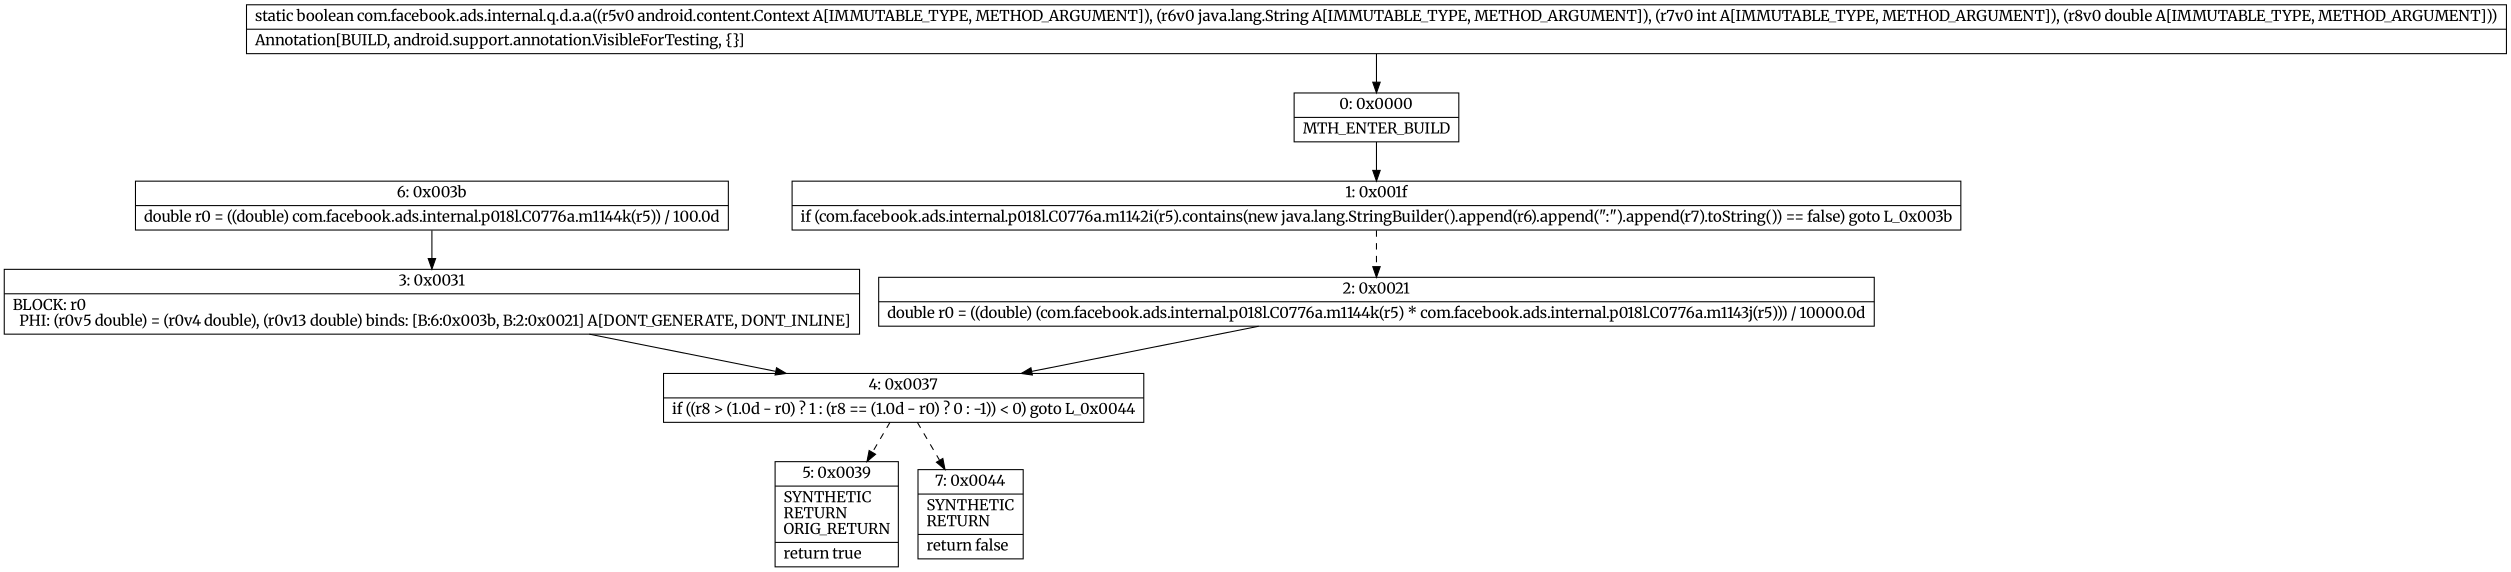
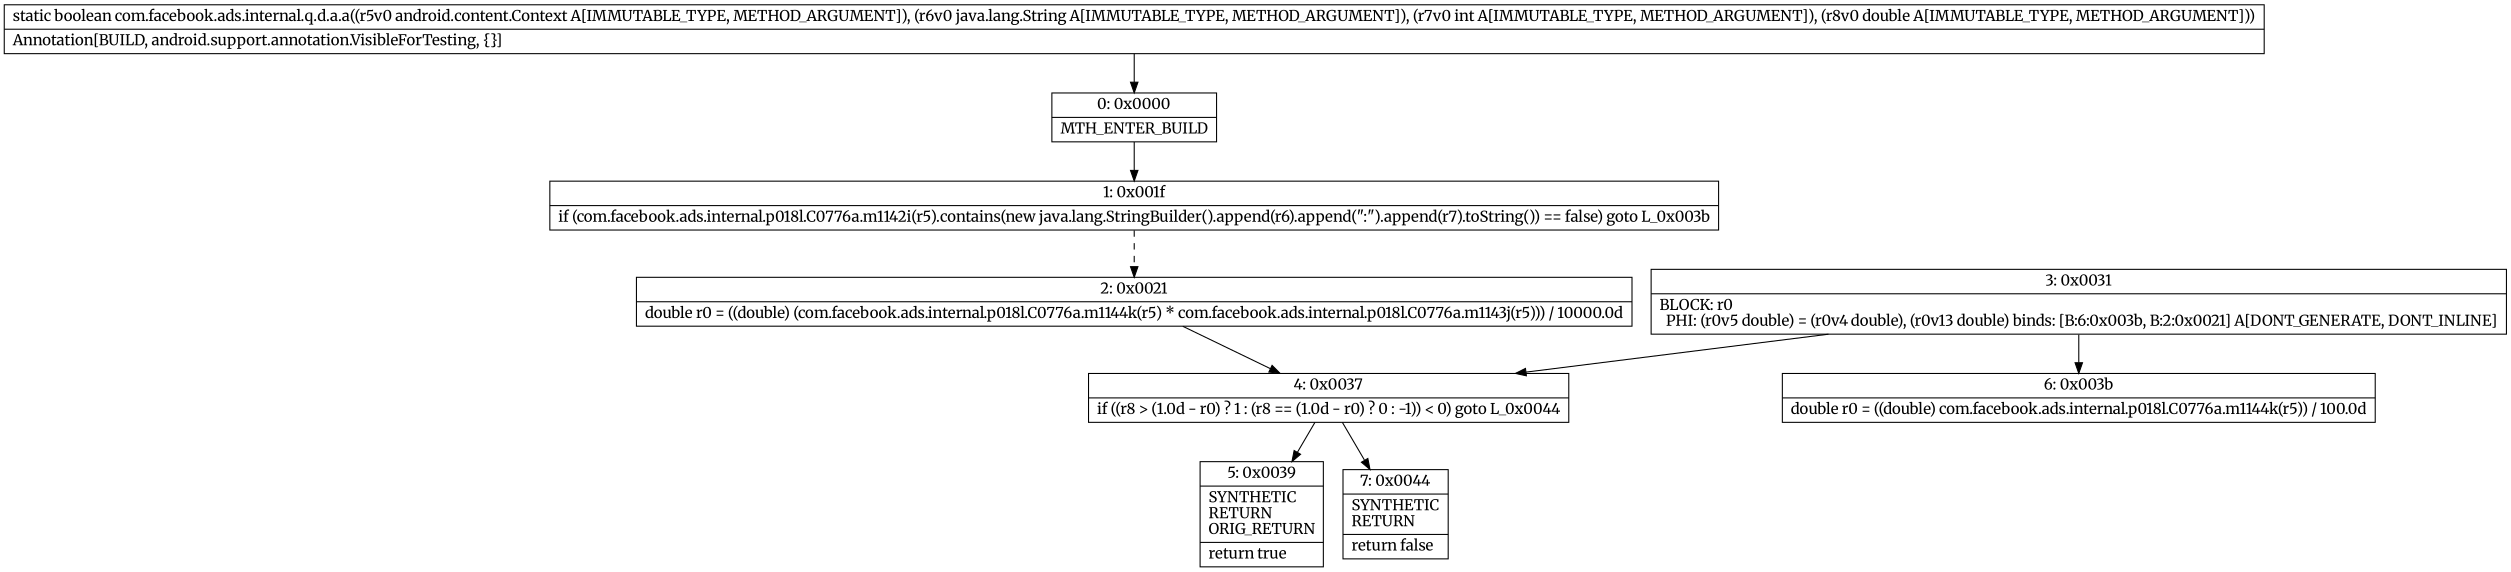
edge "6: 0x003b" -> "3: 0x0031": reversed
edge "4: 0x0037" -> "5: 0x0039": style dashed -> solid
edge "4: 0x0037" -> "7: 0x0044": style dashed -> solid
